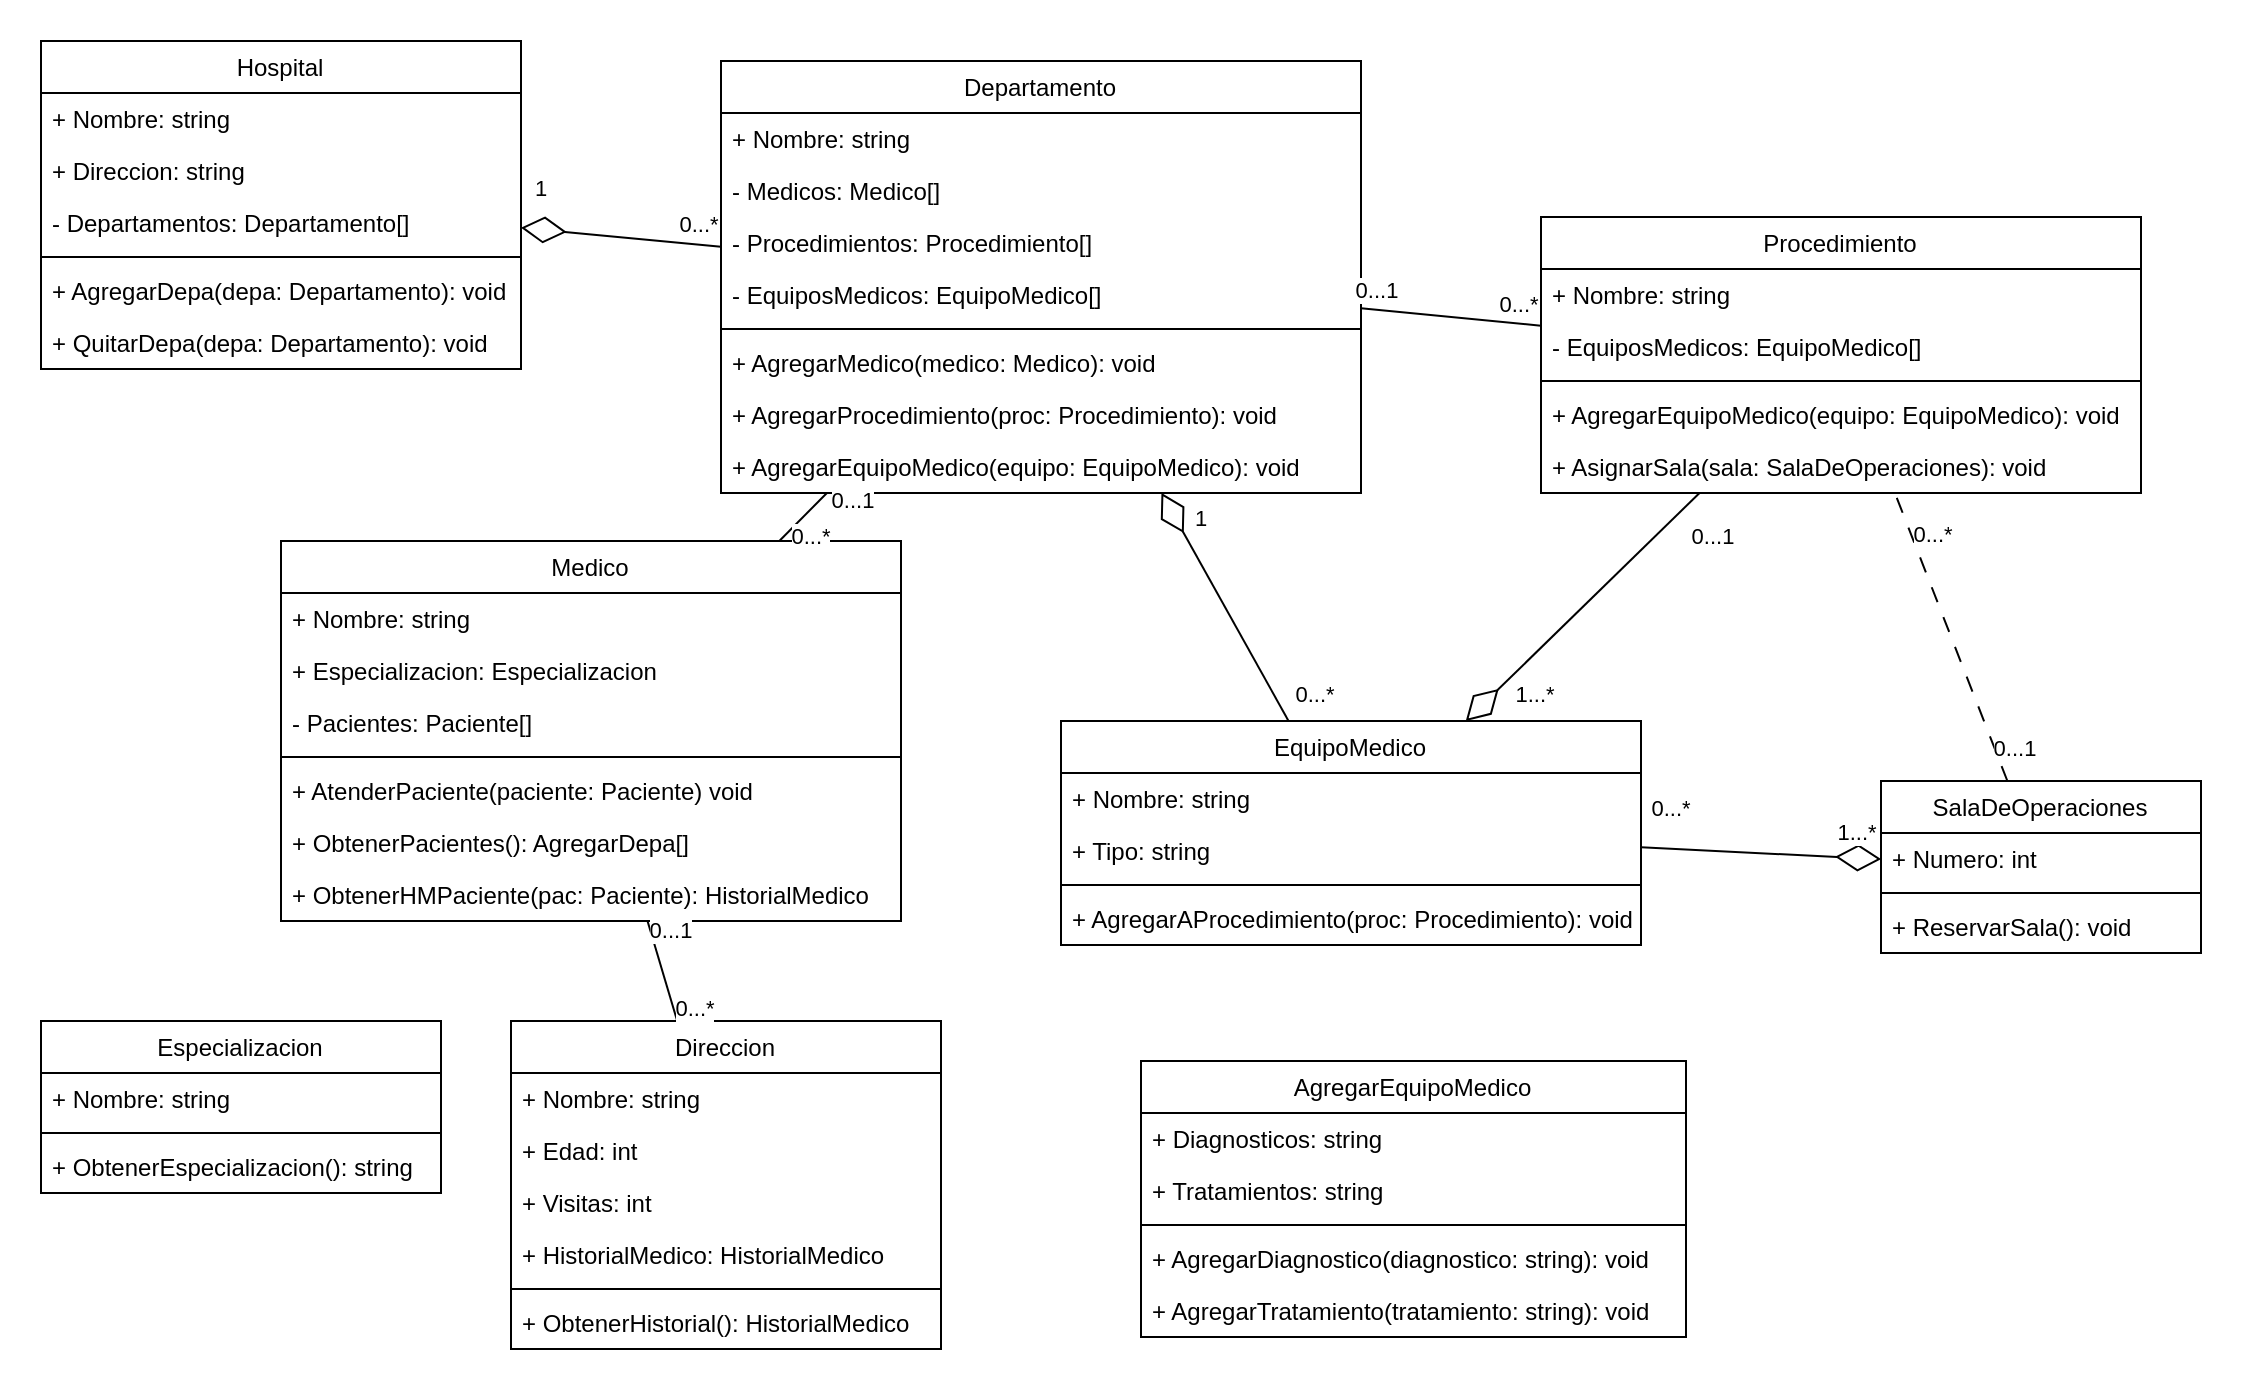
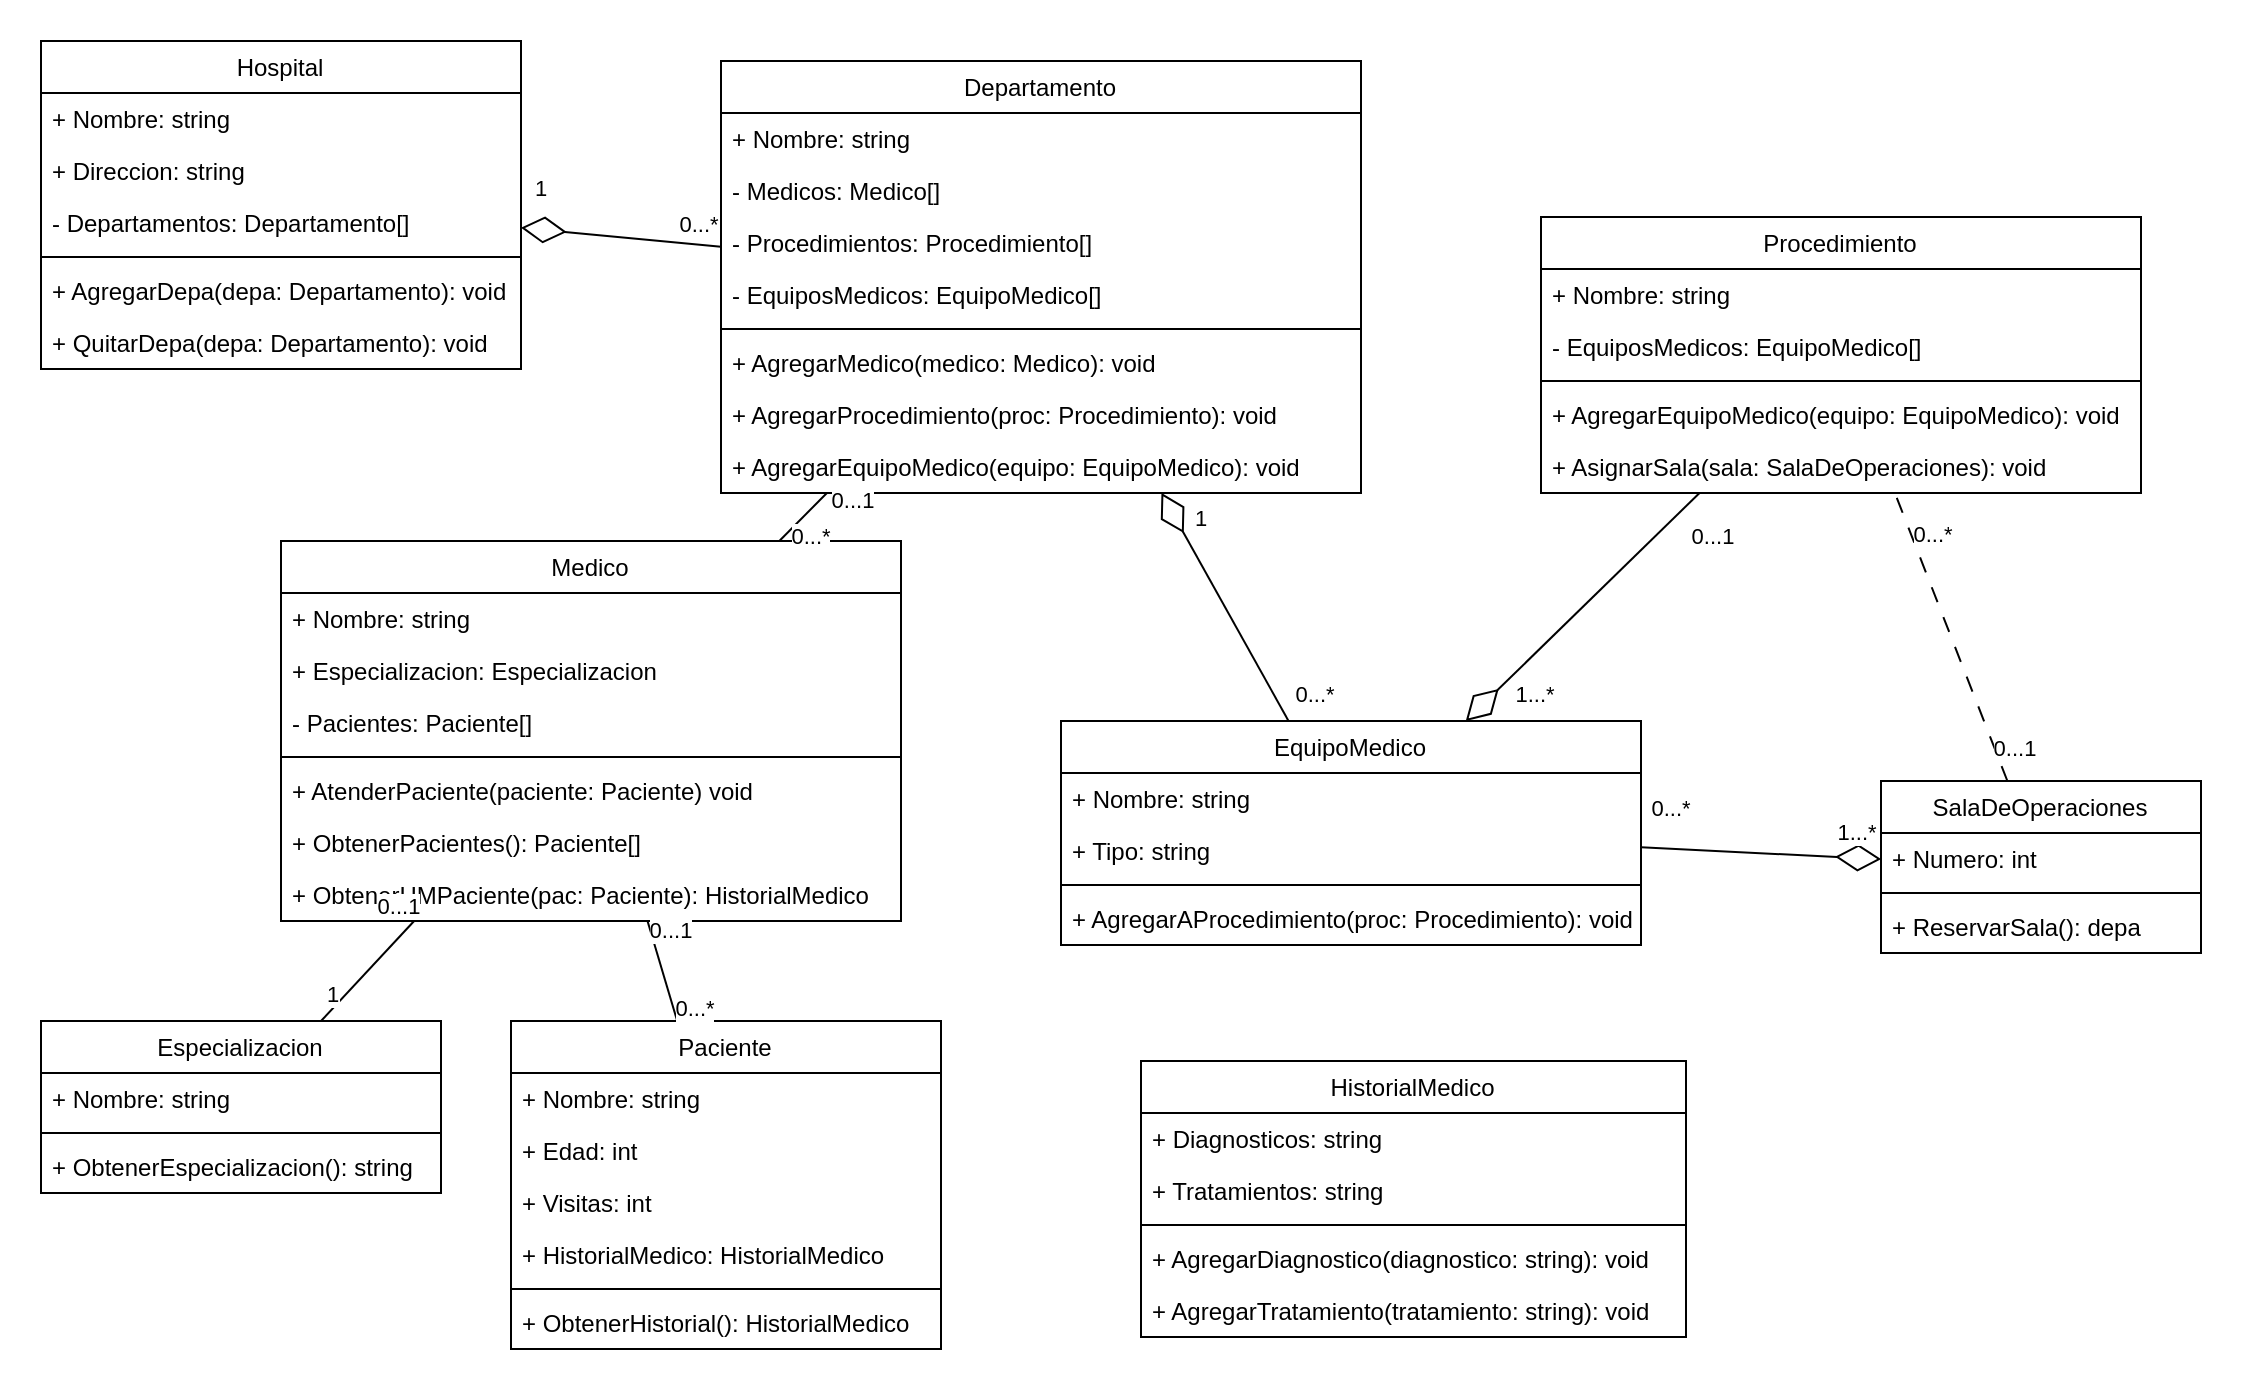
edge "Departamento" -- "Procedimiento": removed, labels "0...1", "0...*"
node "+ ObtenerPacientes(): AgregarDepa[]": label "+ ObtenerPacientes(): AgregarDepa[]" -> "+ ObtenerPacientes(): Paciente[]"
node "+ ReservarSala(): void": label "+ ReservarSala(): void" -> "+ ReservarSala(): depa"
edge "Medico" -- "Especializacion": added, labels "0...1", "1"
node "Direccion": label "Direccion" -> "Paciente"
node "AgregarEquipoMedico": label "AgregarEquipoMedico" -> "HistorialMedico"
